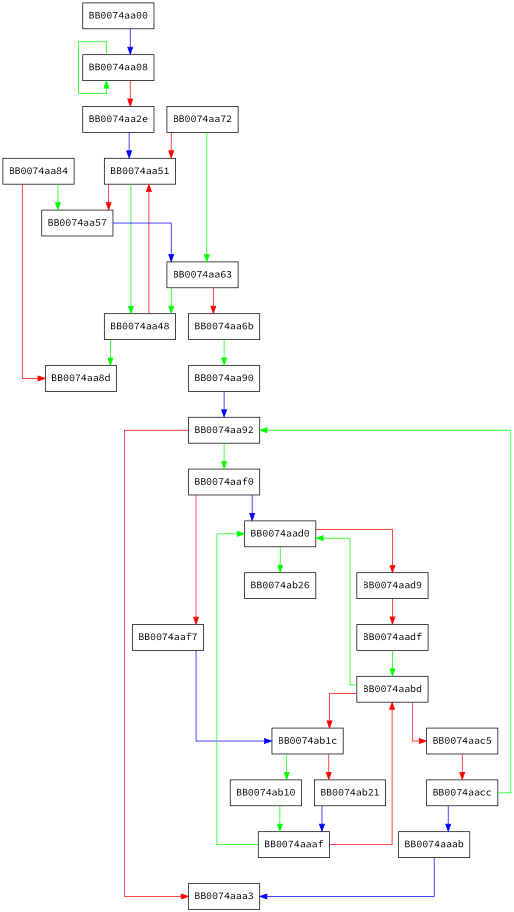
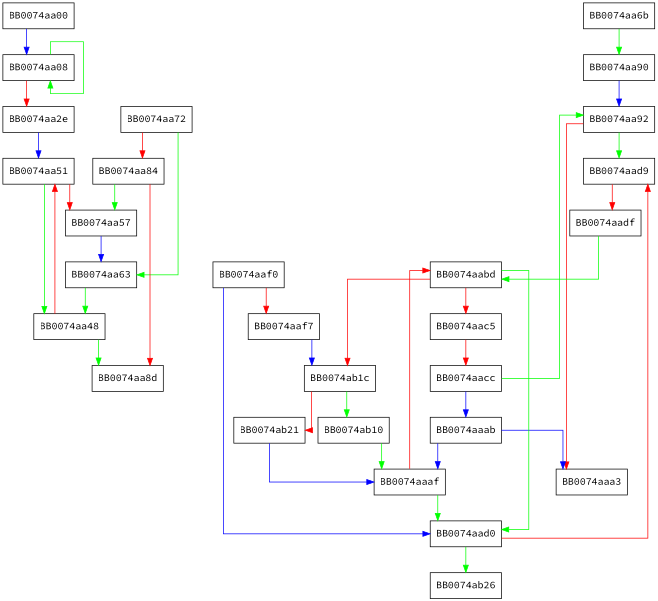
edge "BB0074aa72" -> "BB0074aa51": now "BB0074aa72" -> "BB0074aa84"
edge "BB0074aa63" -> "BB0074aa6b": removed
edge "BB0074aa92" -> "BB0074aaf0": now "BB0074aa92" -> "BB0074aad9"
edge "BB0074aaab" -> "BB0074aaaf": added
